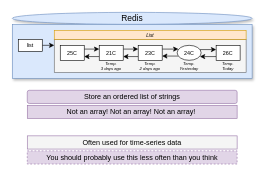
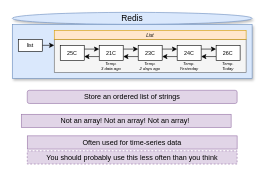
node "24C": shape ellipse -> rectangle
node "Temp. 3 days ago": label "Temp. 3 days ago" -> "Temp. 3 data ago"
node "Not an array! Not an array! Not an array!": moved (132, 112) -> (126, 121)
node "Often used for time-series data": fillcolor #f5f5f5 -> #e1d5e7
